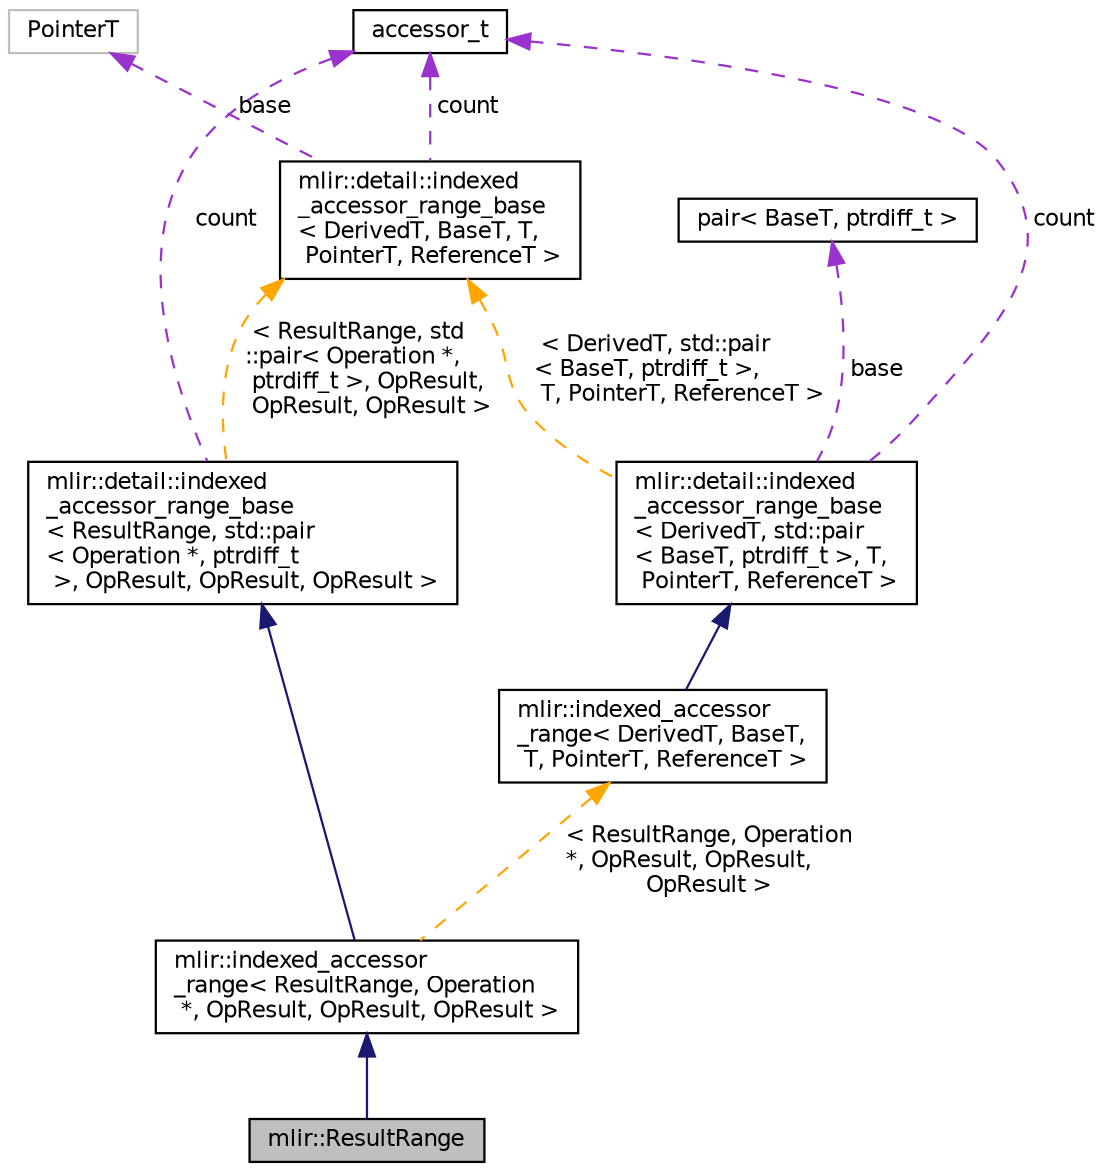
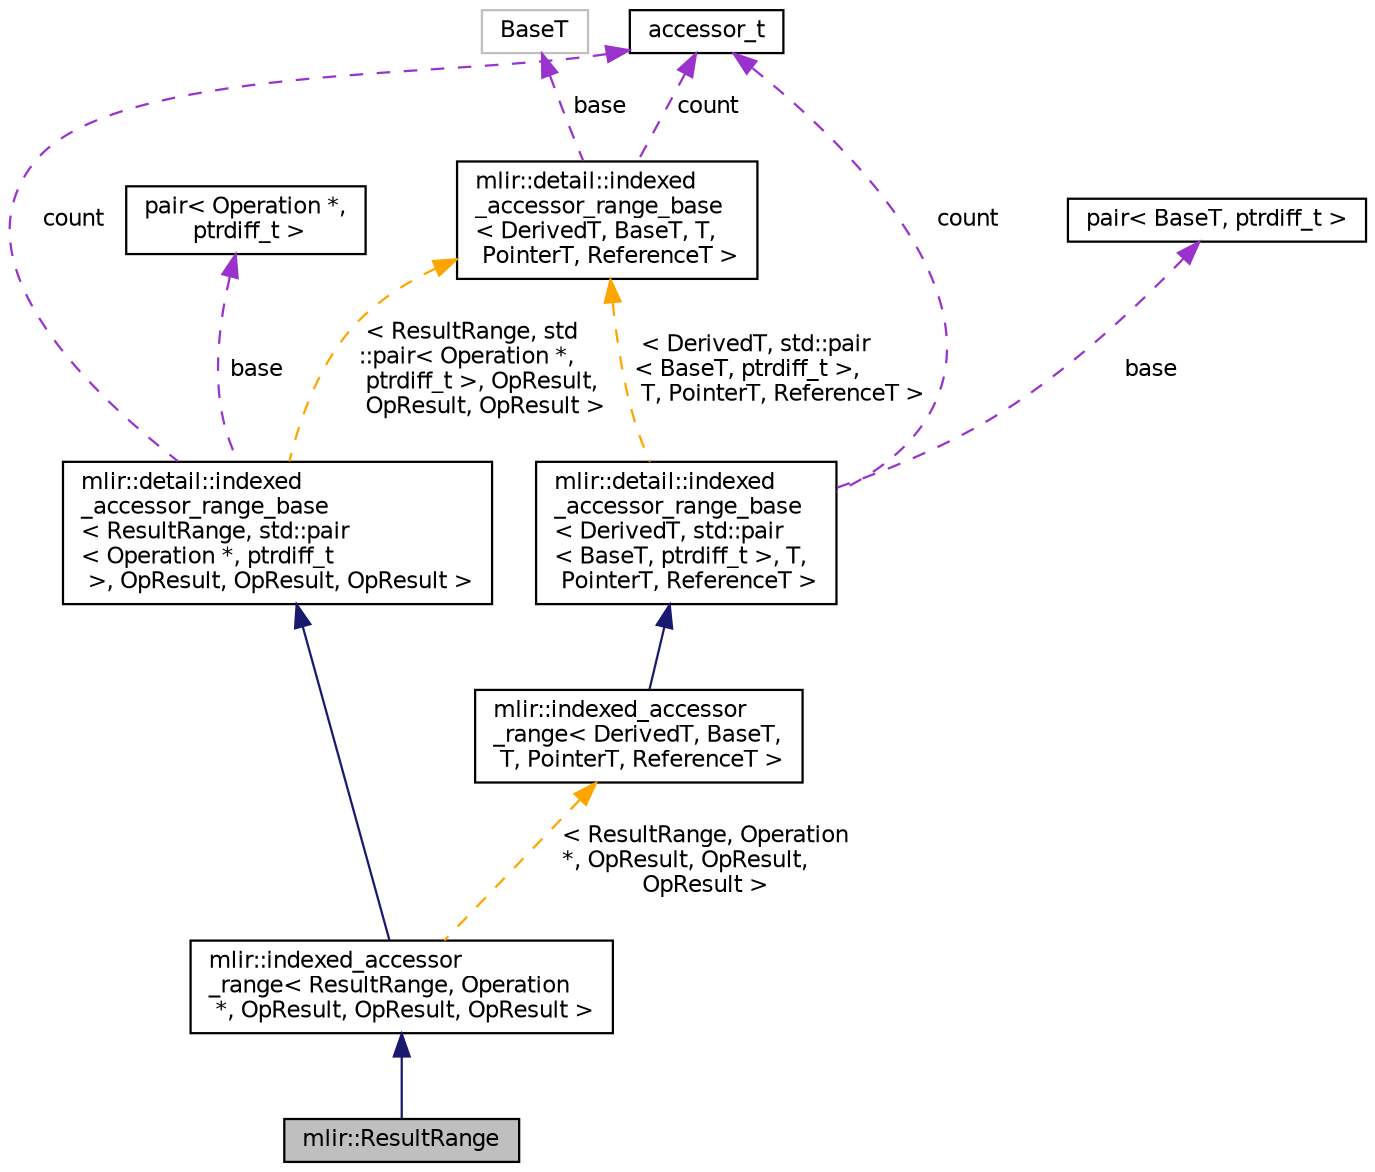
node "PointerT": label "PointerT" -> "BaseT"
node "pair< Operation *, ptrdiff_t >": added
